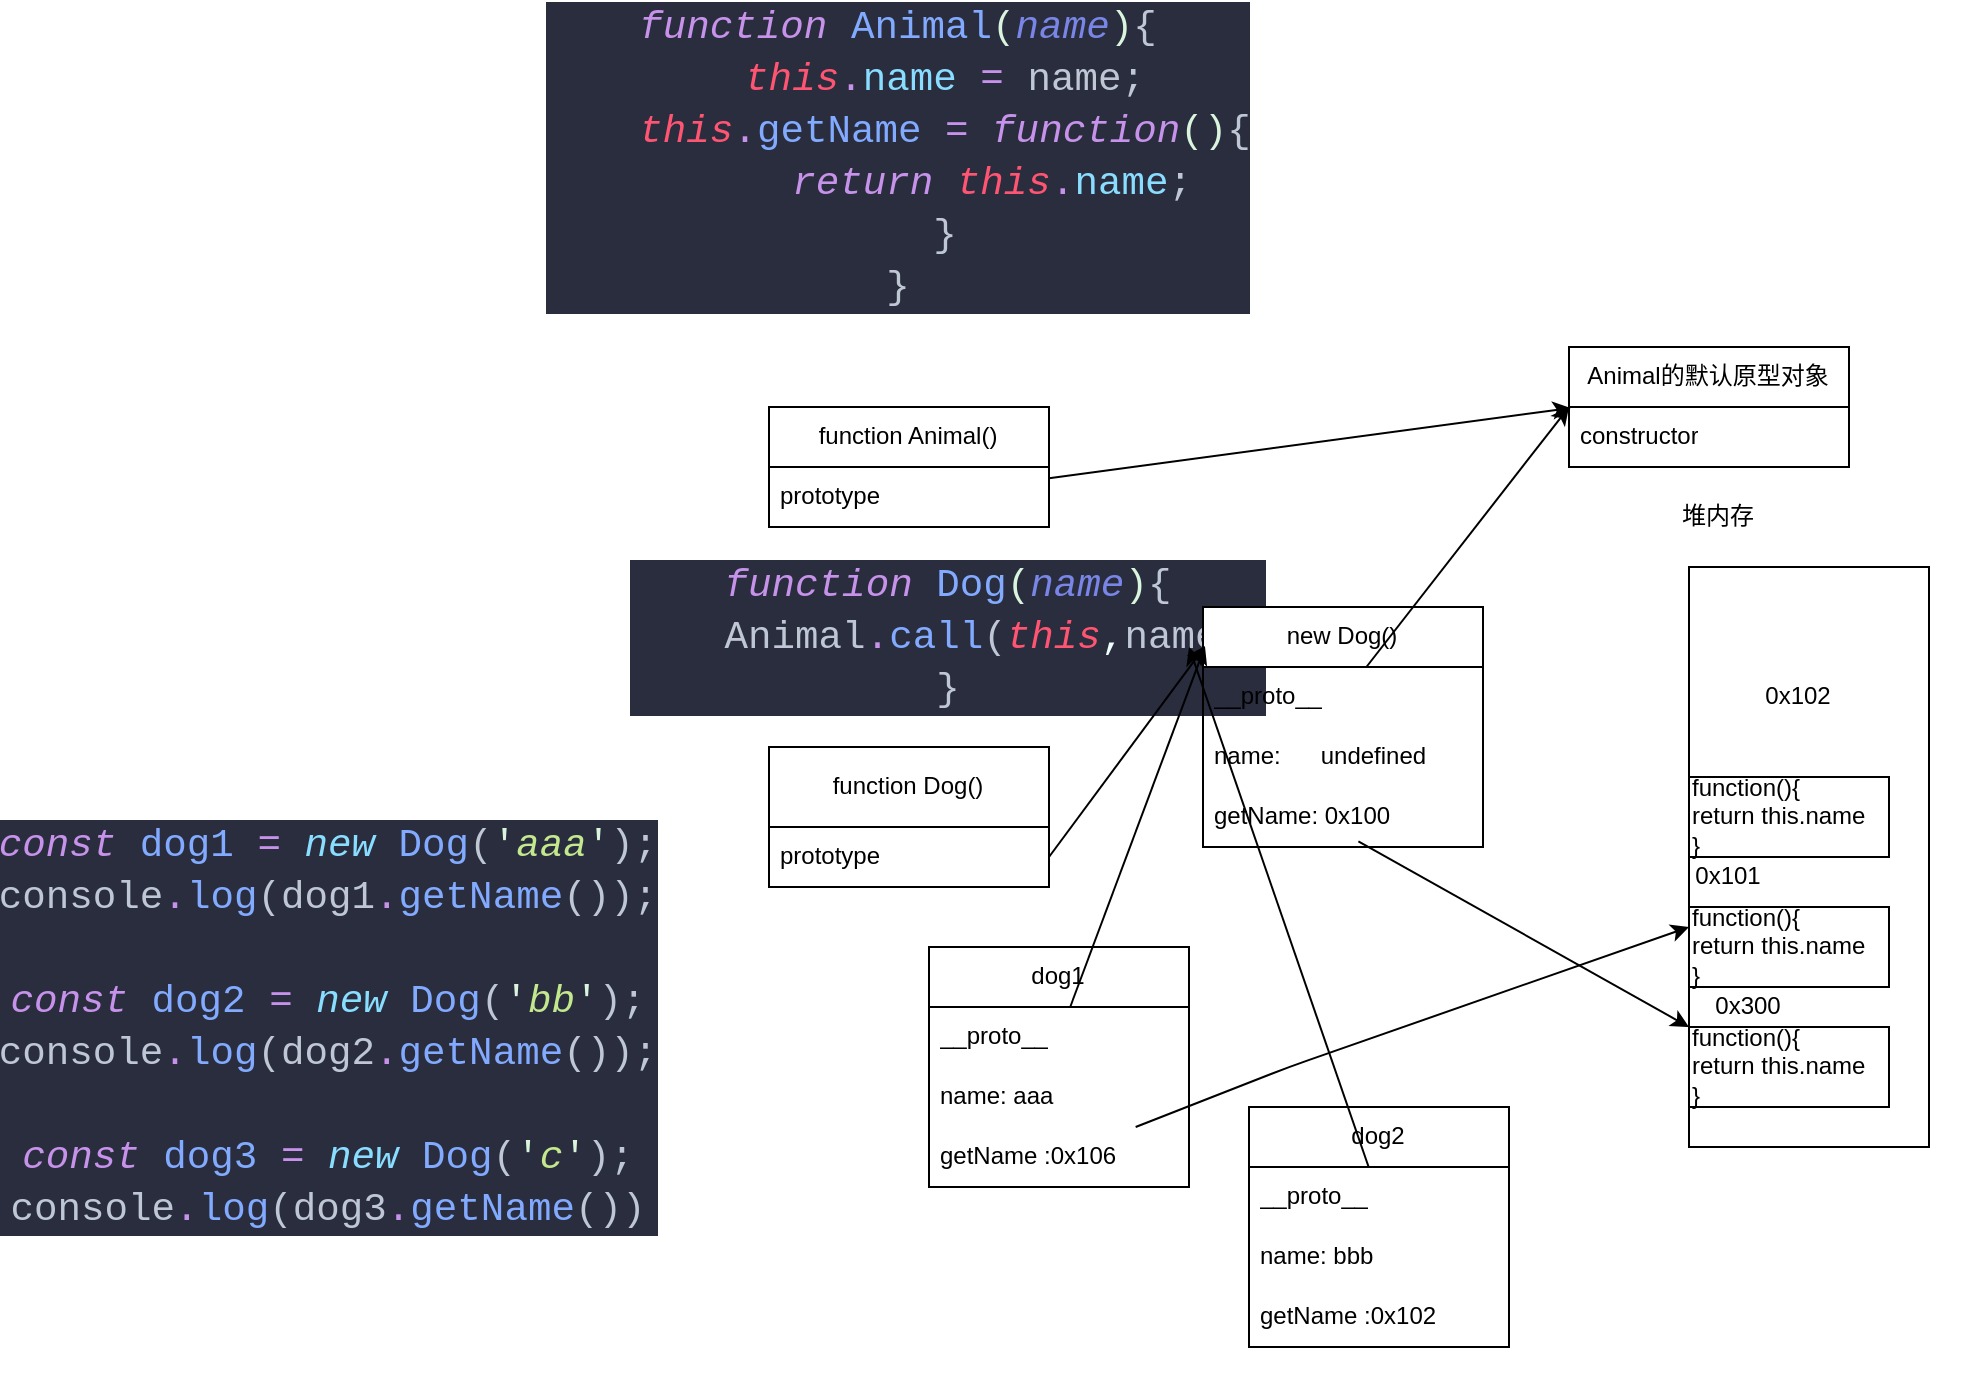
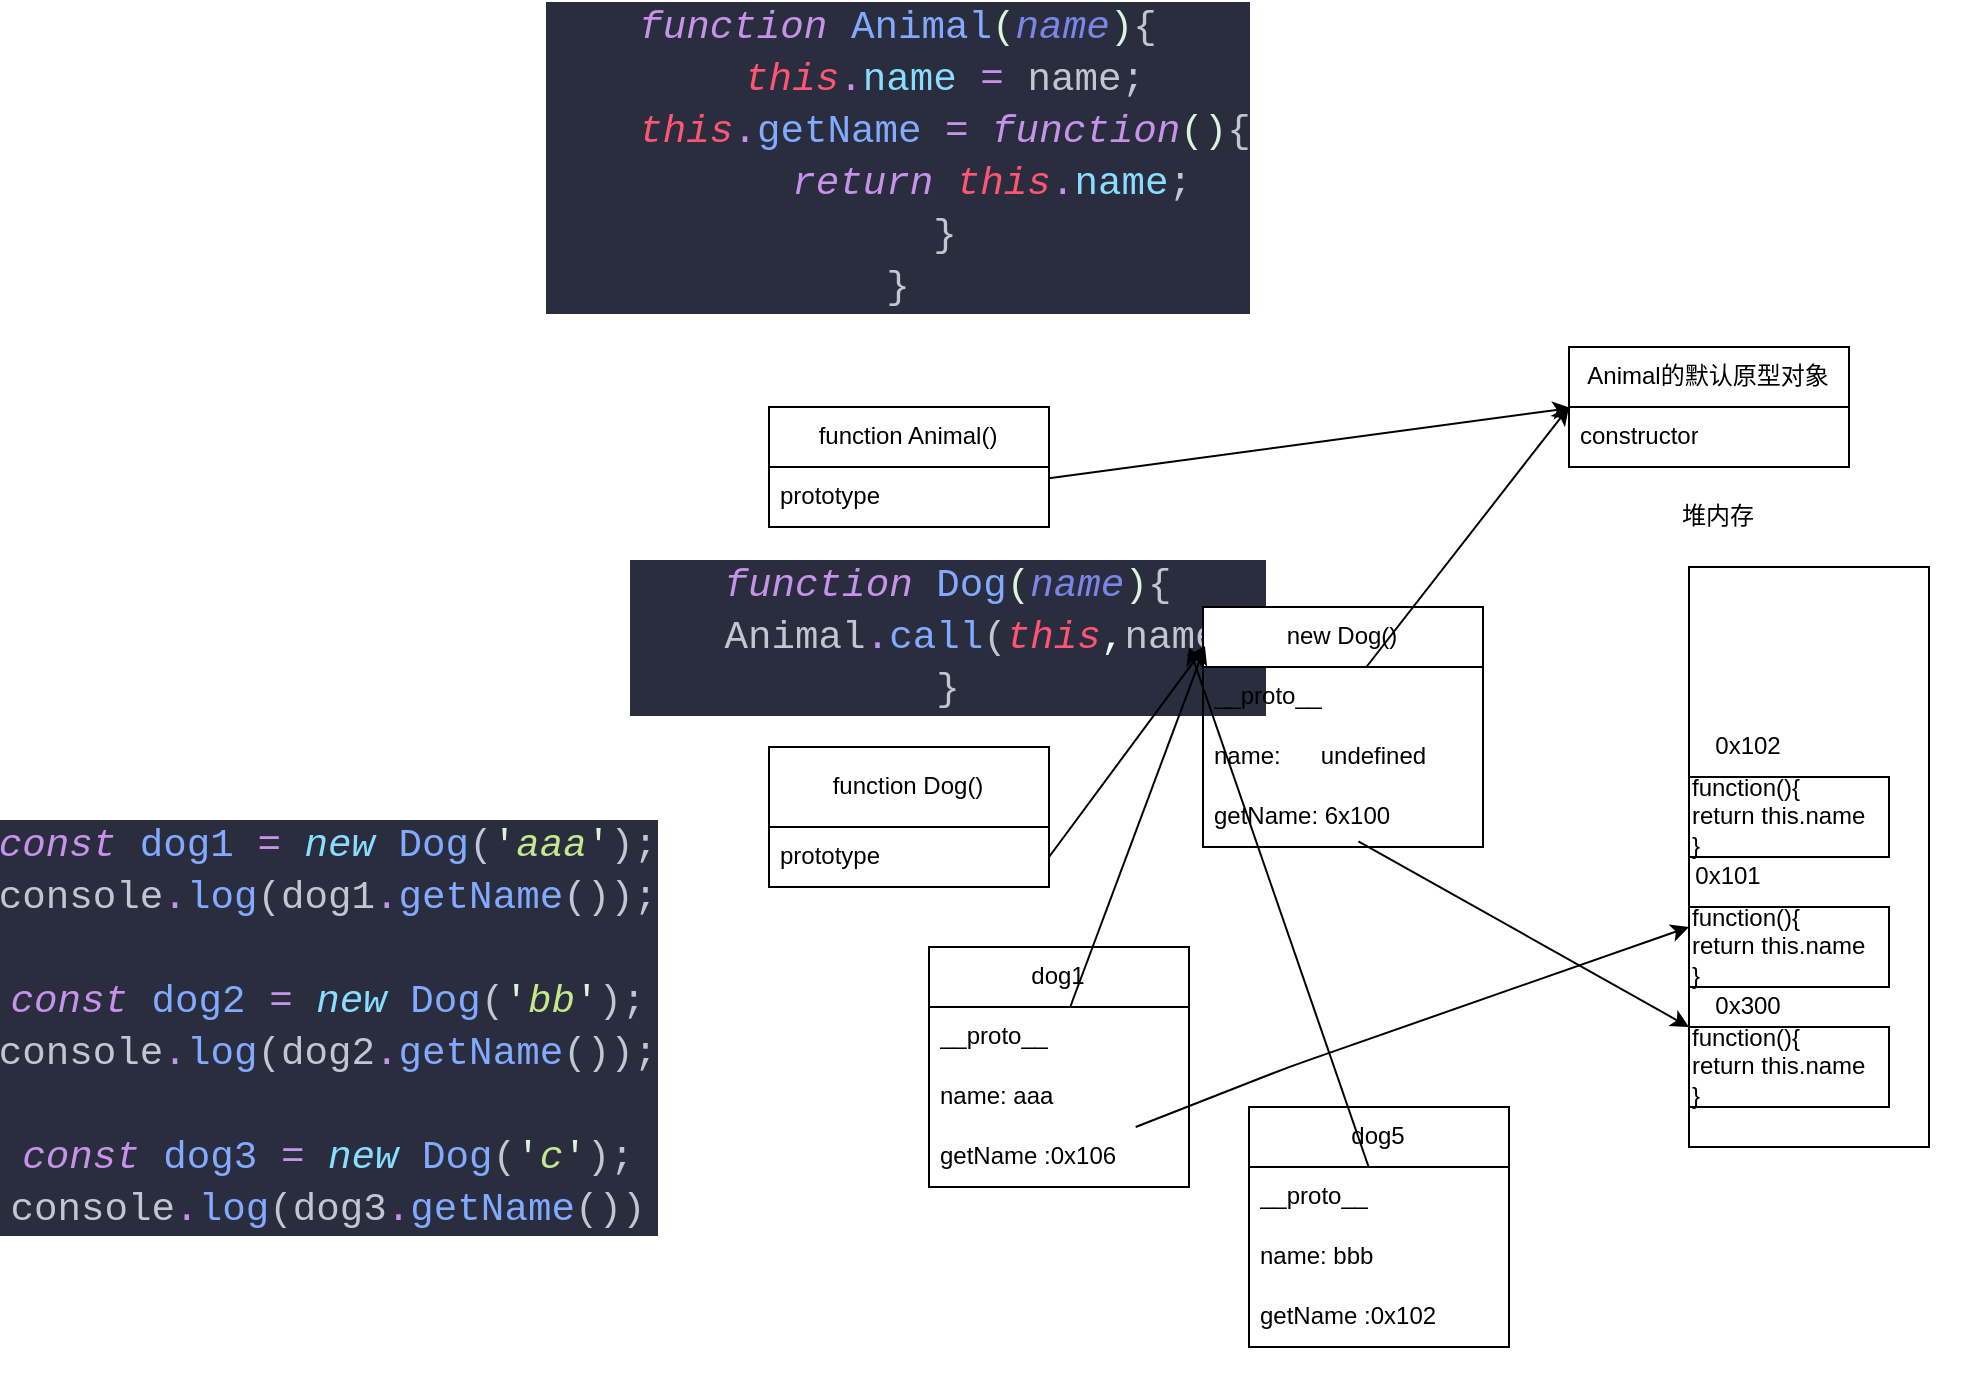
node "0x102": moved (1799, 697) -> (1749, 747)
node "getName: 0x100": label "getName: 0x100" -> "getName: 6x100"
node "dog2": label "dog2" -> "dog5"
